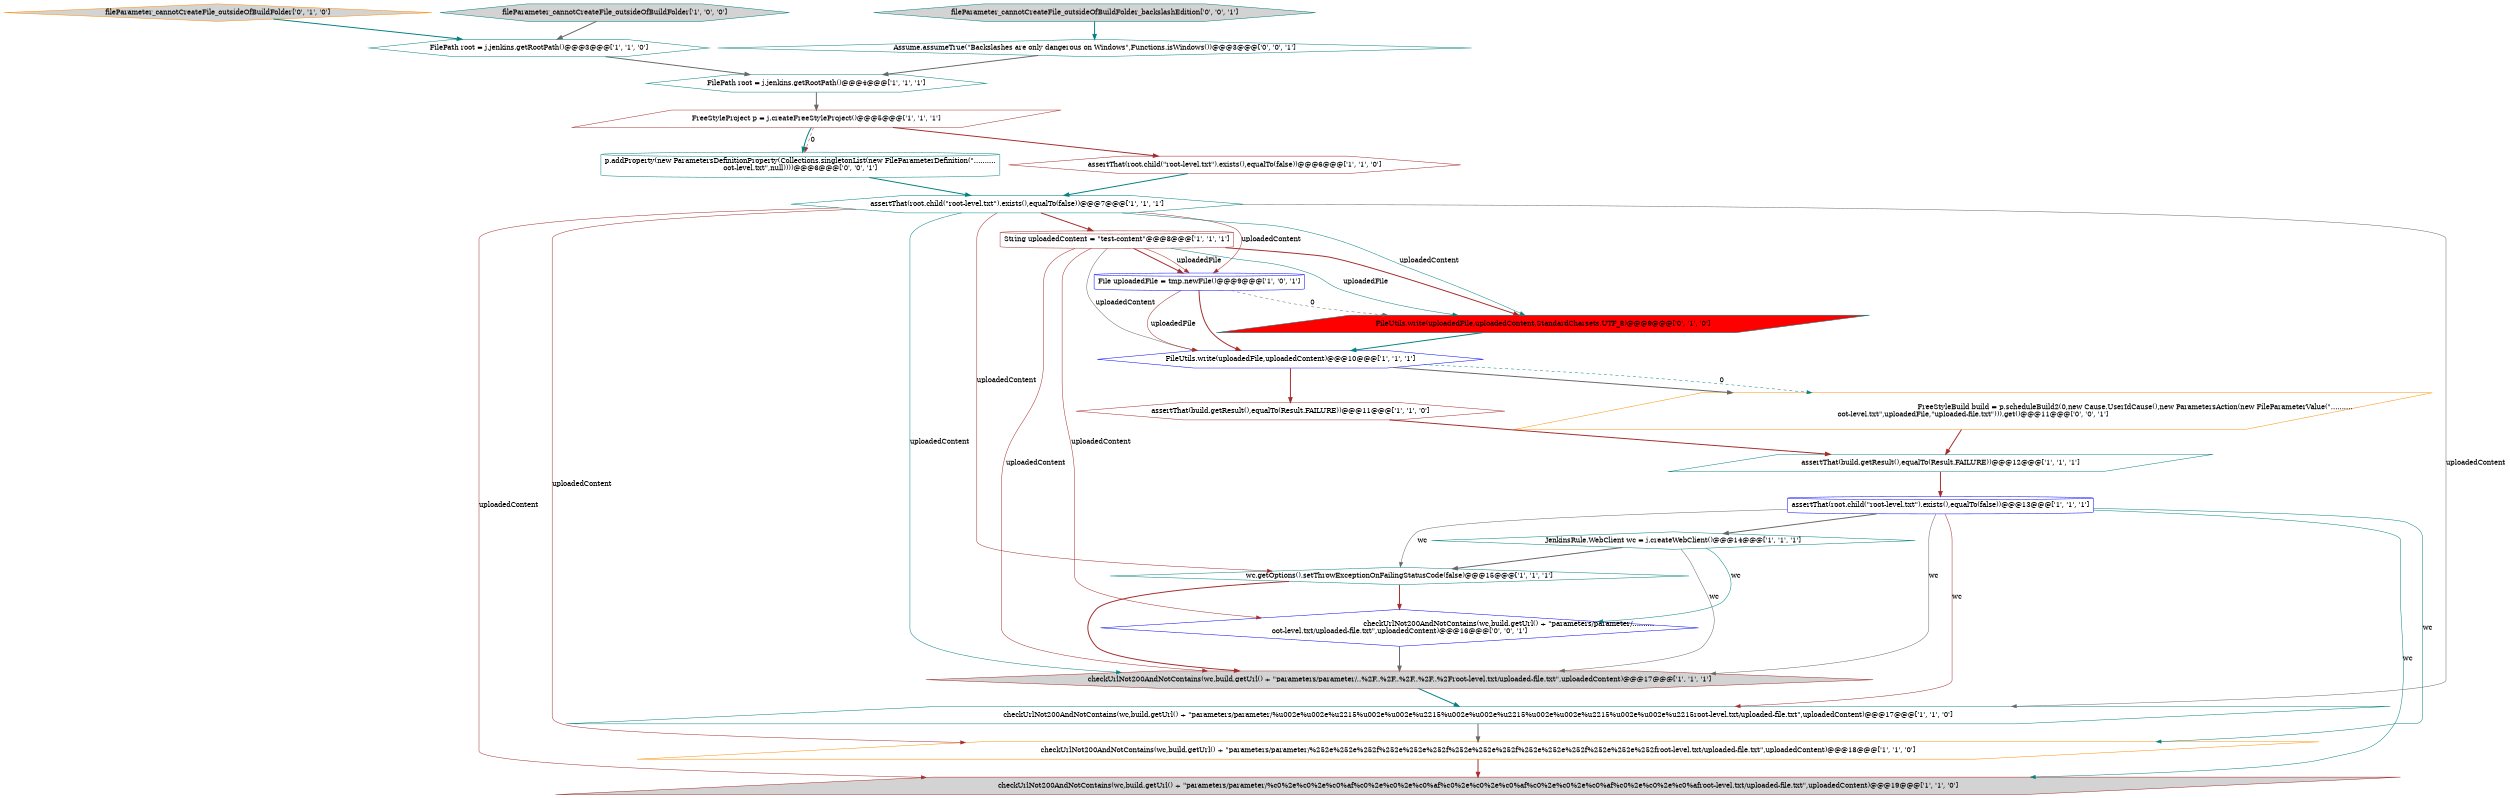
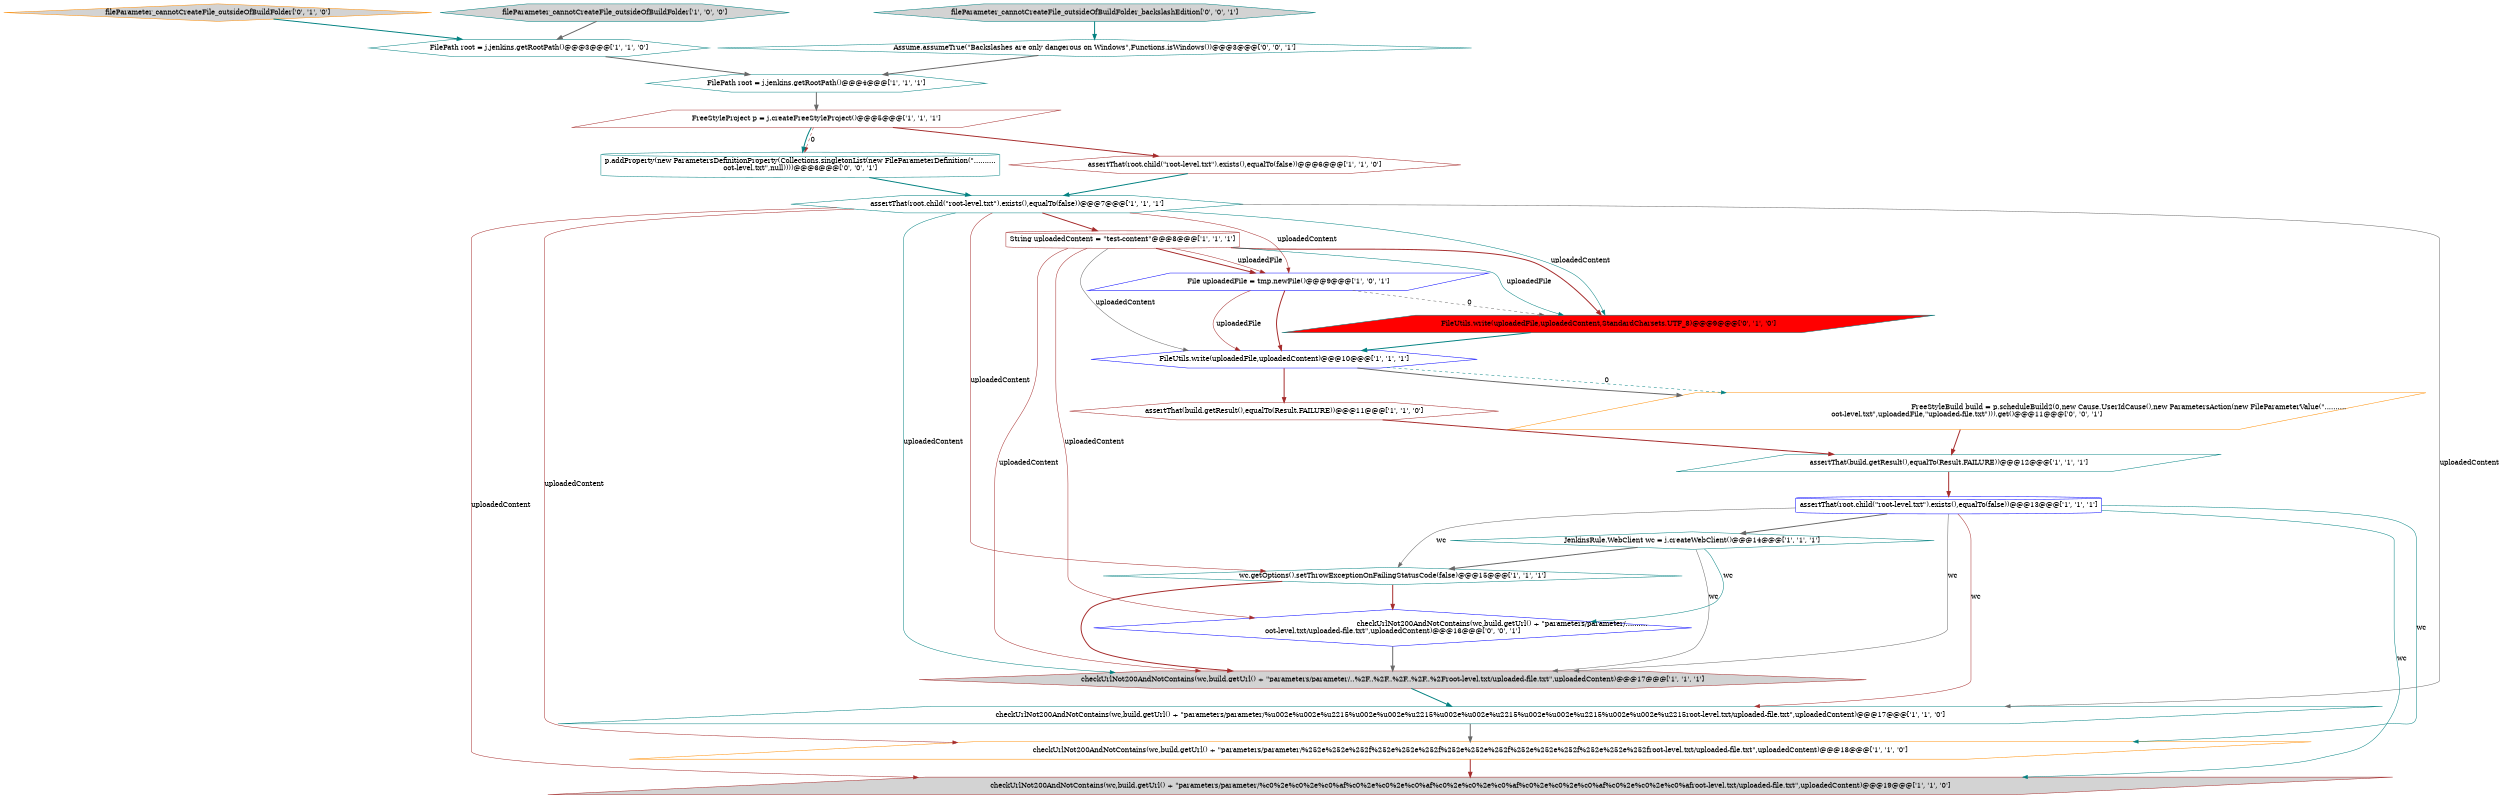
node "File uploadedFile = tmp.newFile()@@@9@@@['1', '0', '1']": shape cylinder -> parallelogram
